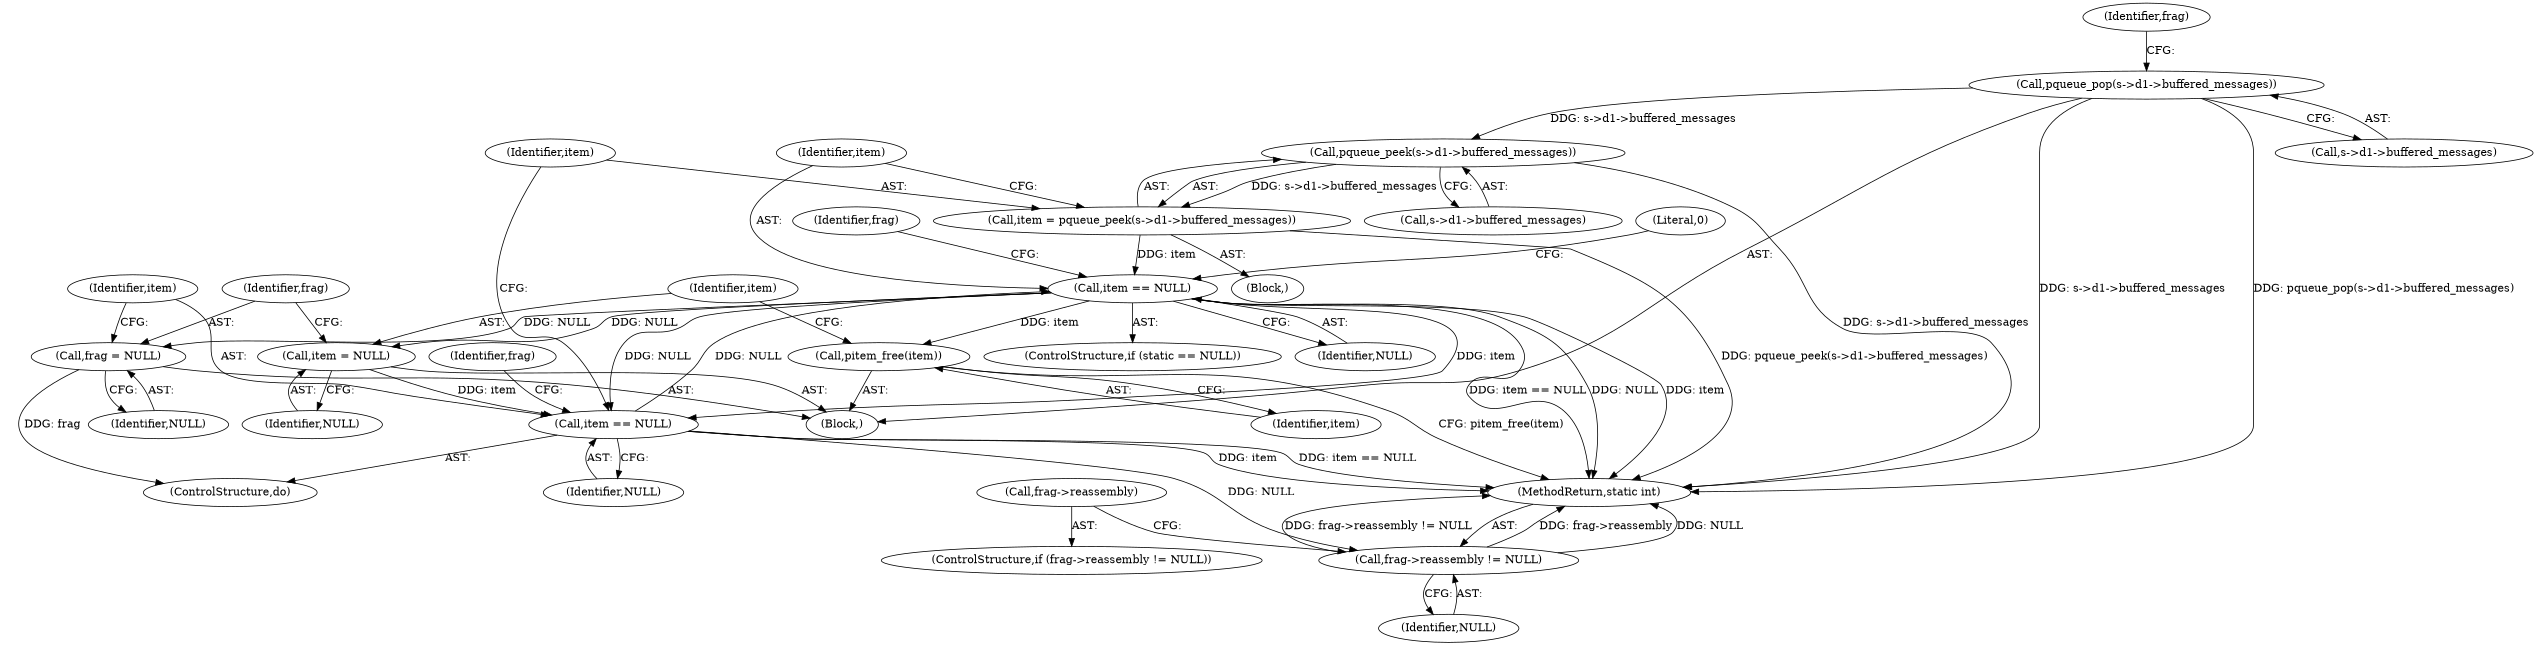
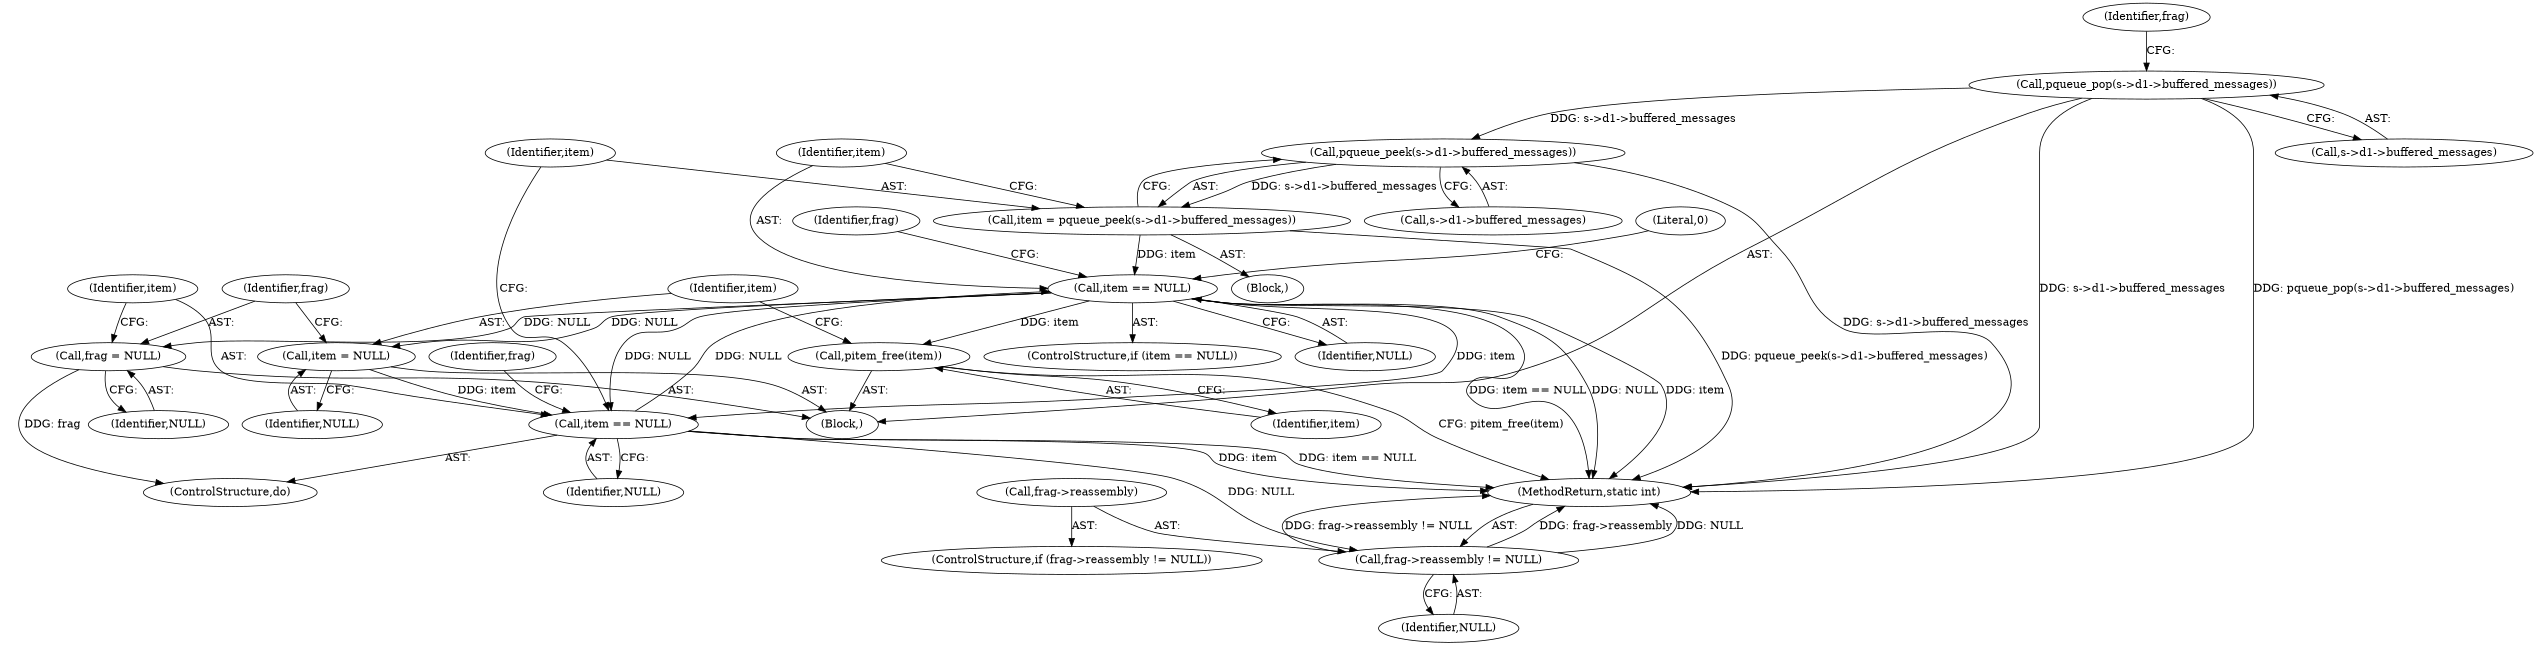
edge "(Call,item = pqueue_peek(s->d1->buffered_messages))" -> "(Call,pqueue_peek(s->d1->buffered_messages))": label "AST: " -> "CFG: "
node "(ControlStructure,if (static == NULL))": label "(ControlStructure,if (static == NULL))" -> "(ControlStructure,if (item == NULL))"
edge "(Call,frag->reassembly)" -> "(Call,frag->reassembly != NULL)": label "CFG: " -> "AST: "
